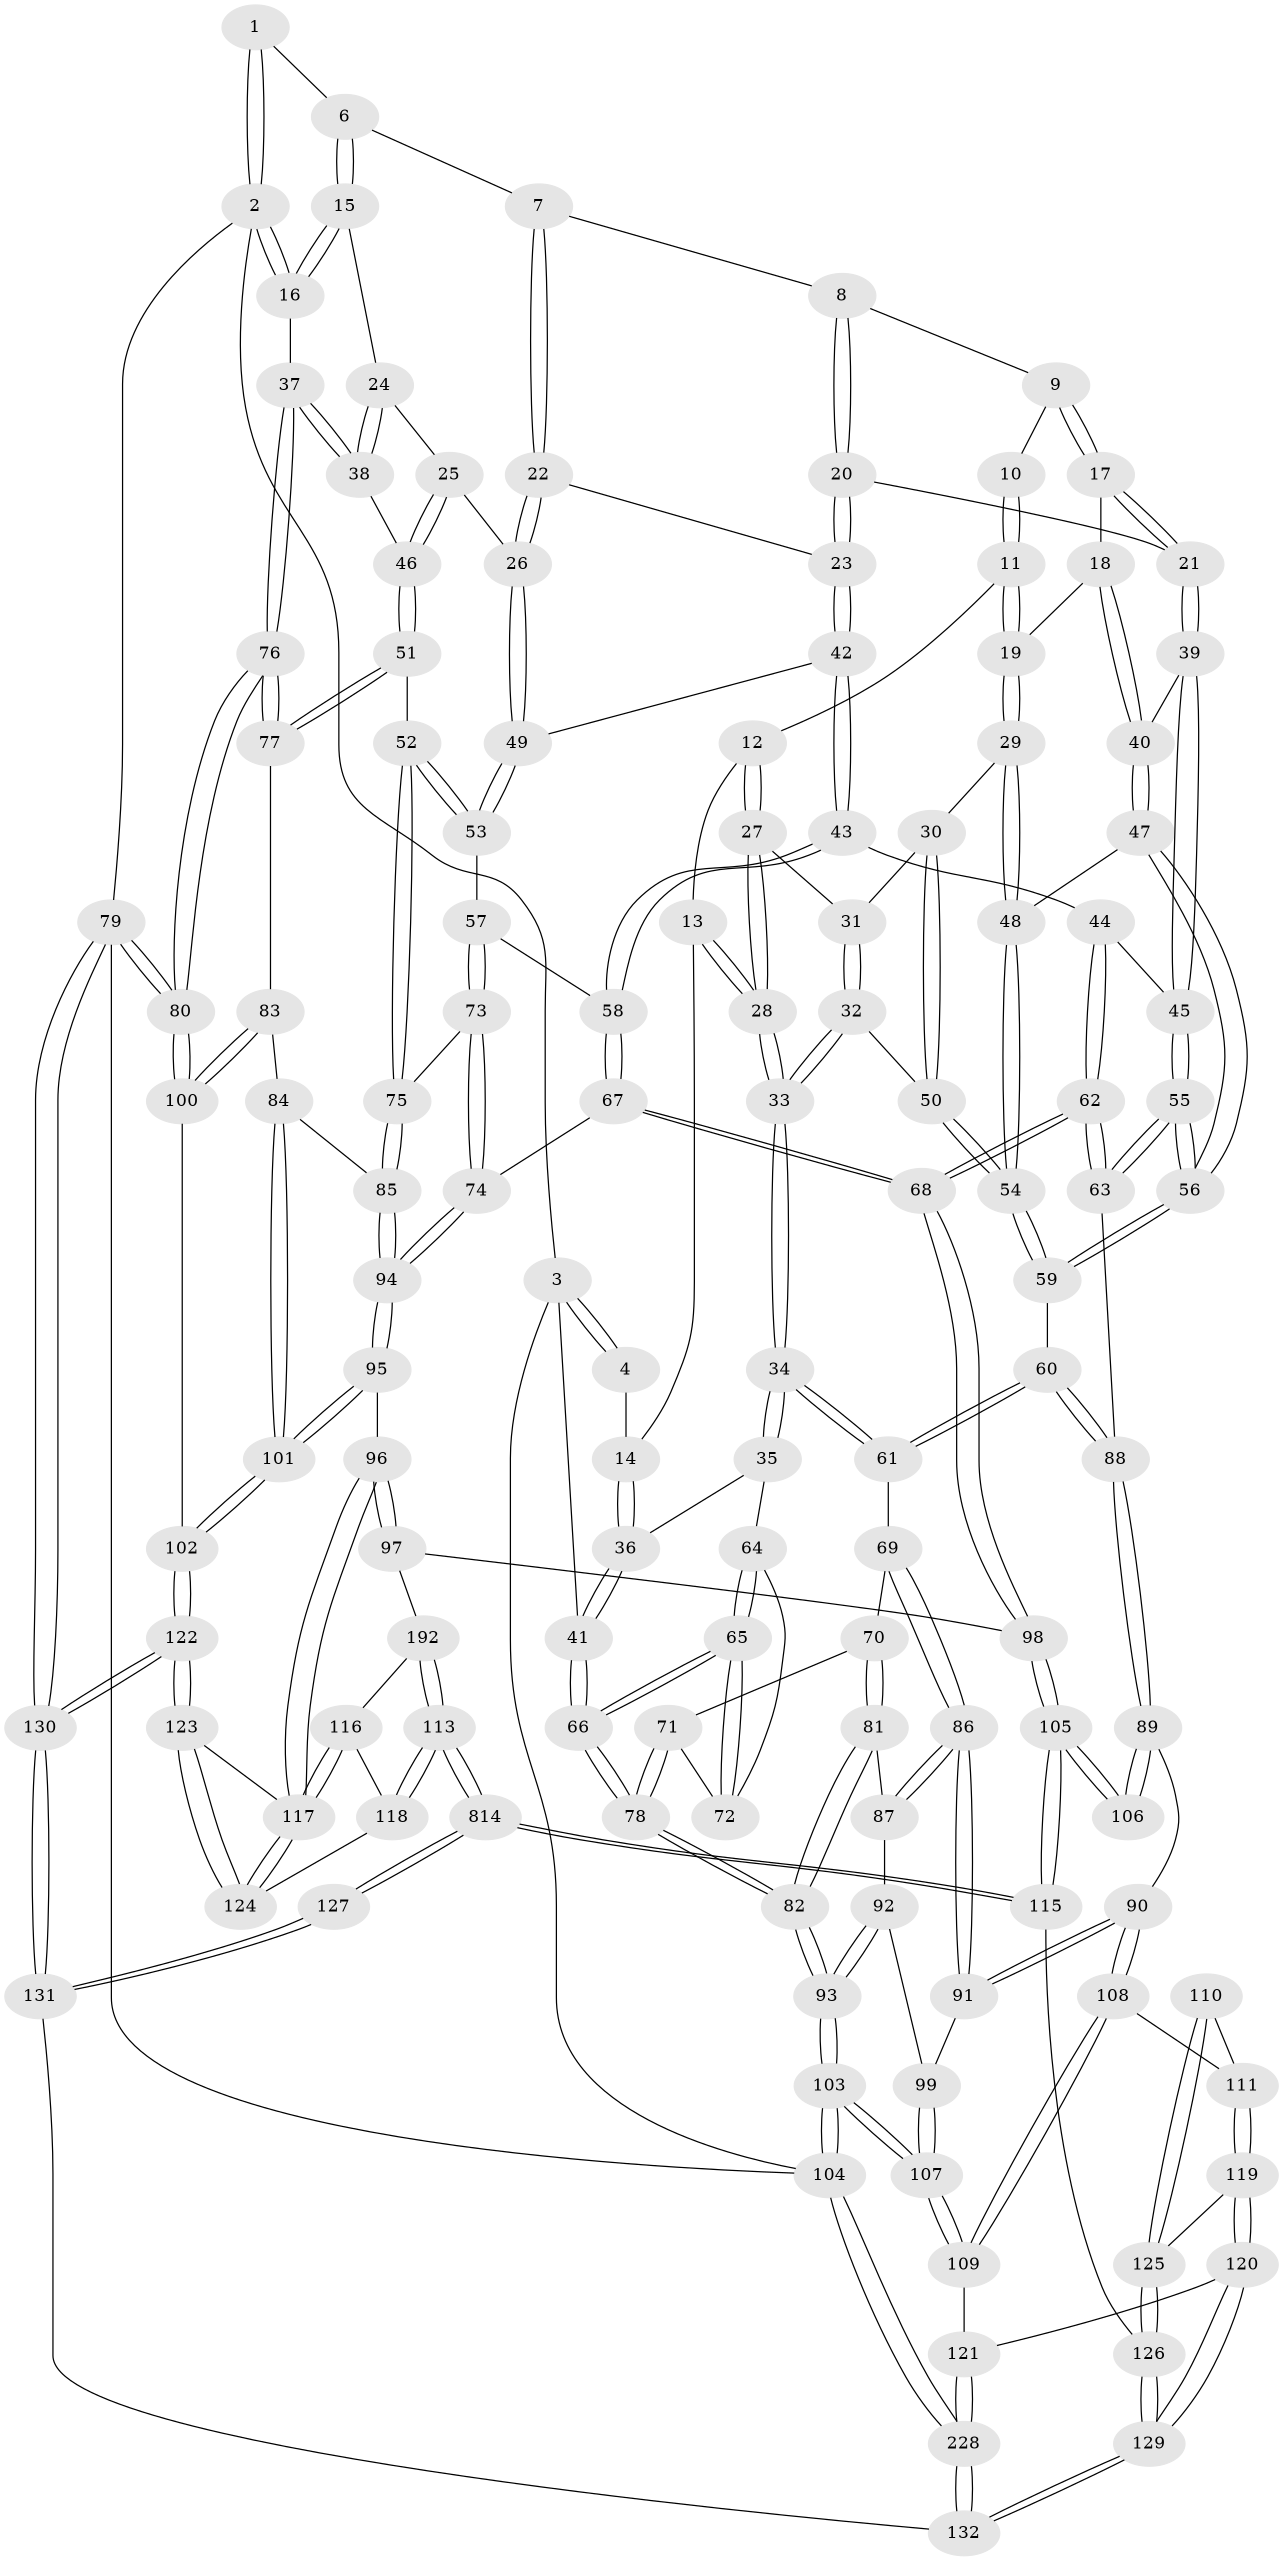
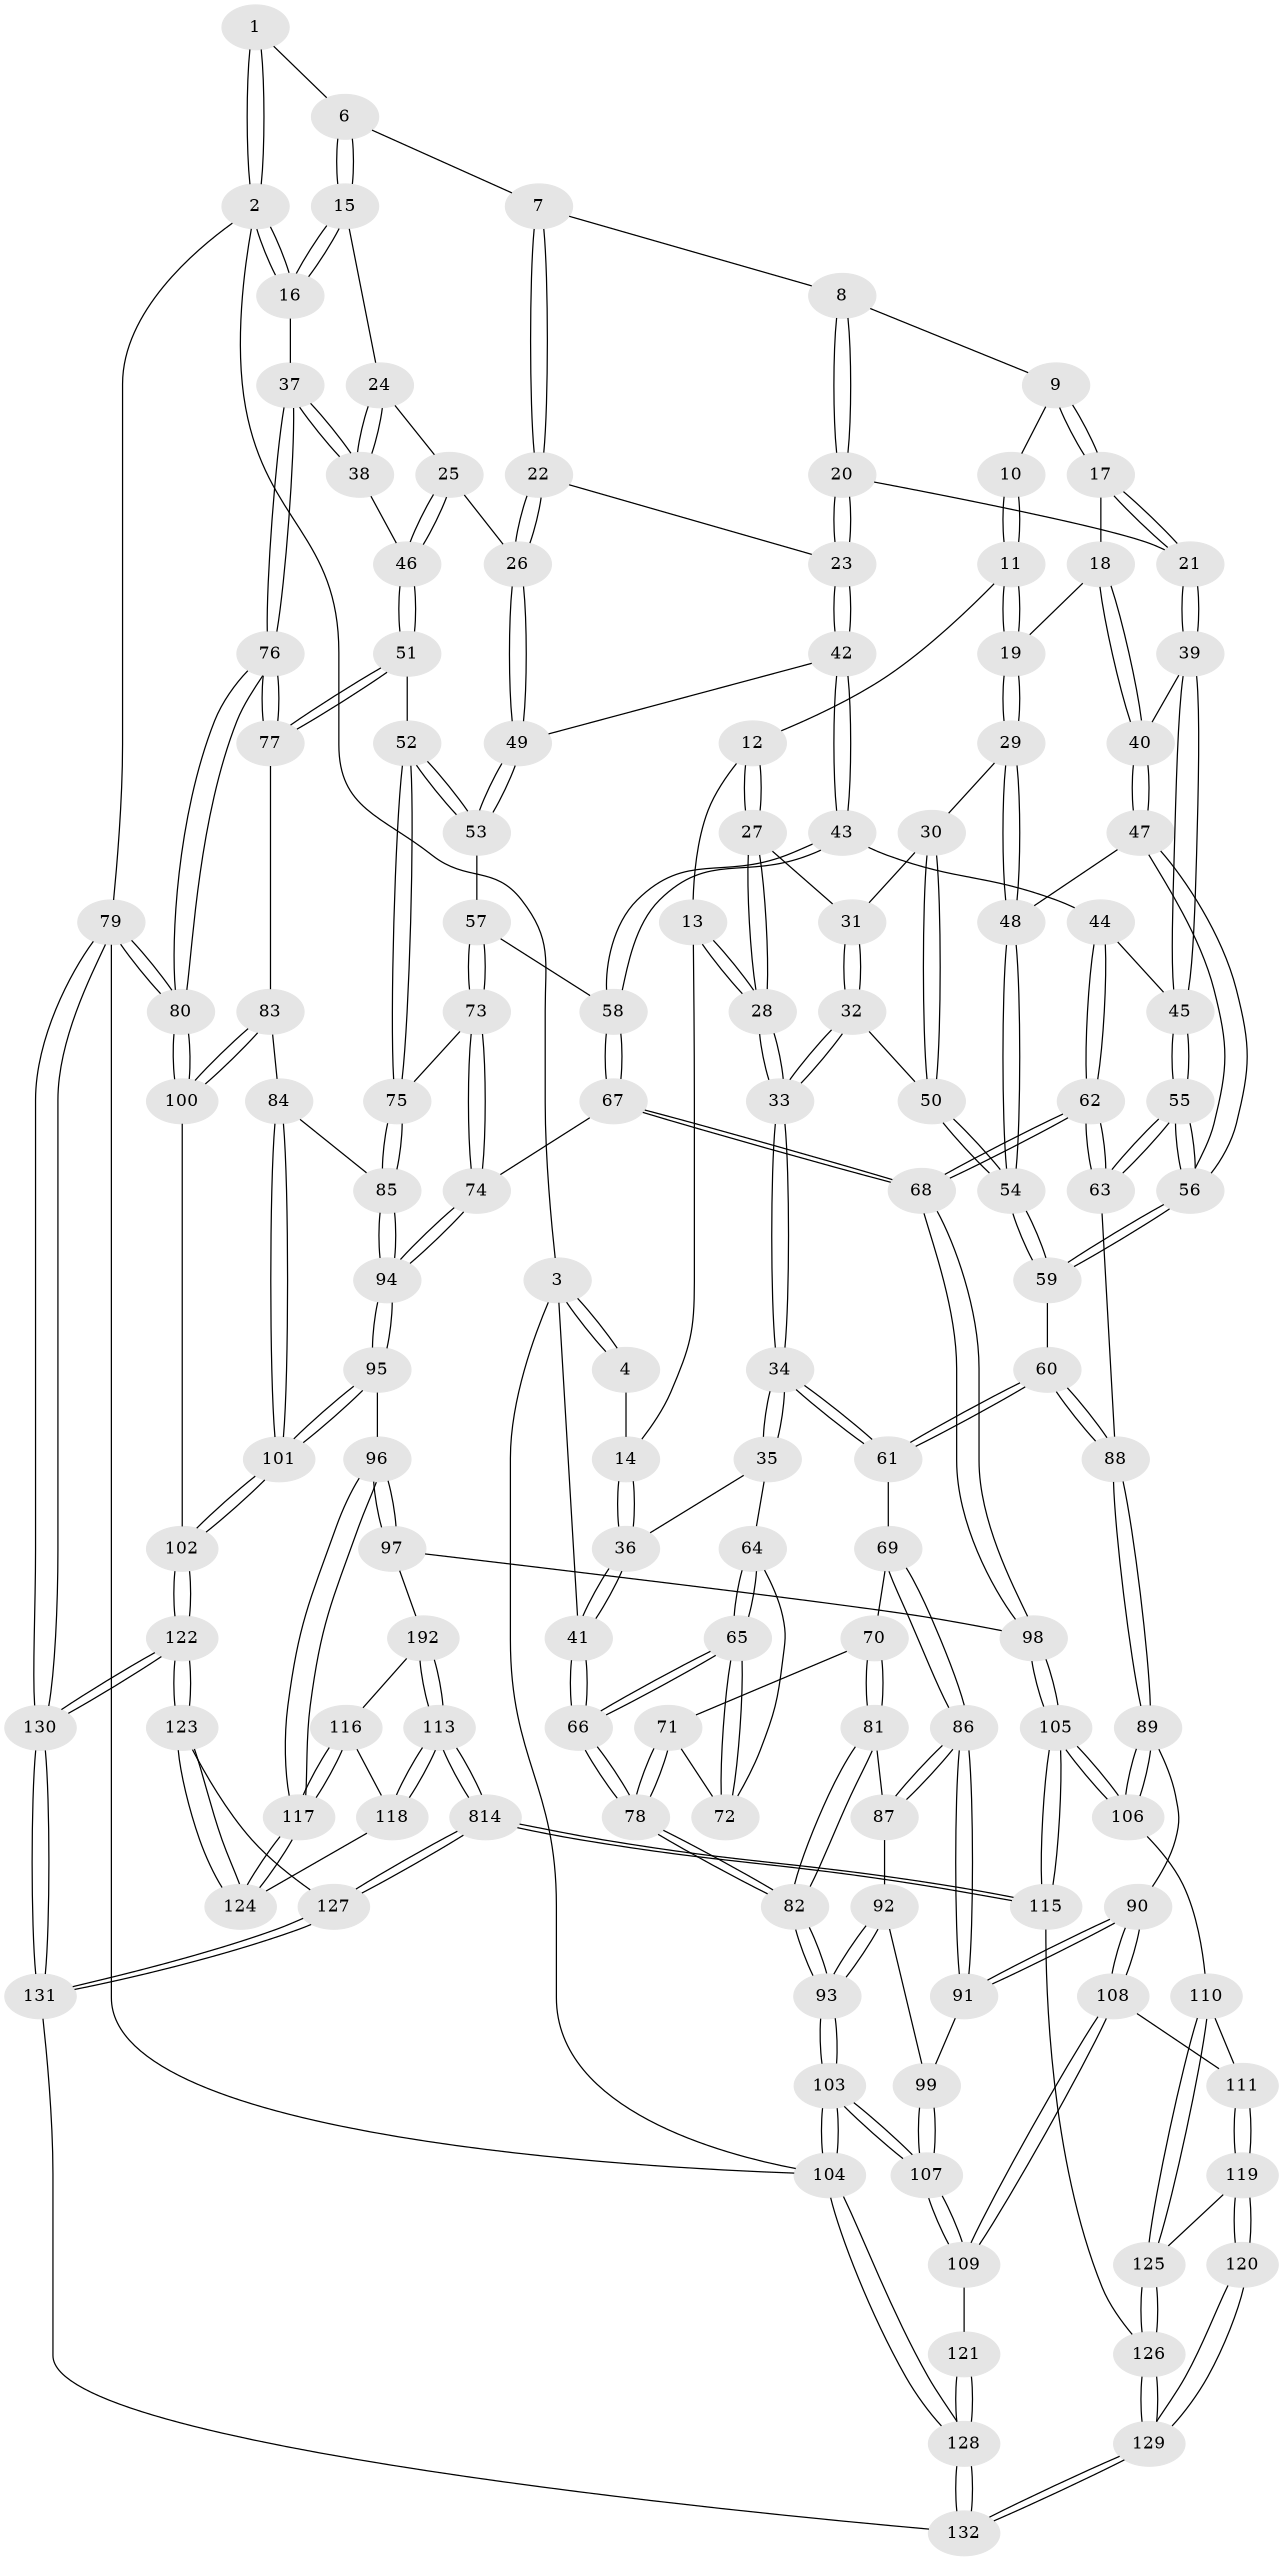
edge "123" -- "117": now "123" -- "127"
edge "106" -- "110": added
edge "120" -- "121": removed
node "228": label "228" -> "128"
